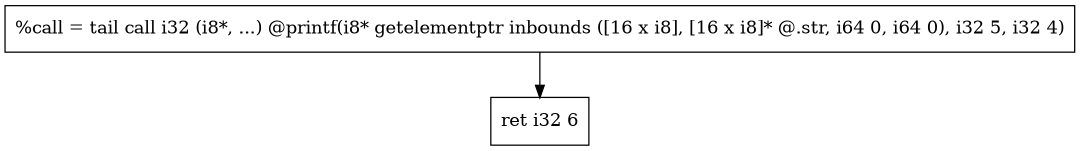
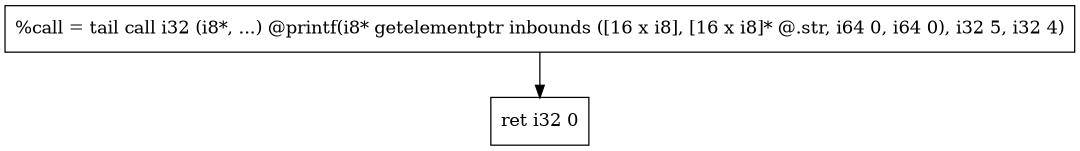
node "ret i32 6": label "ret i32 6" -> "ret i32 0"
